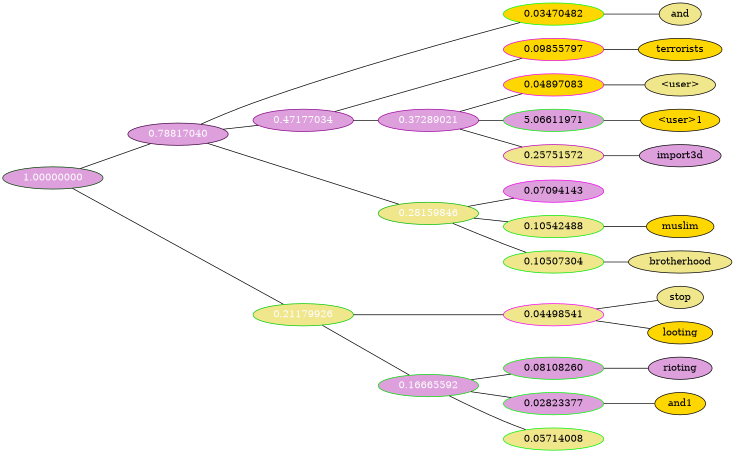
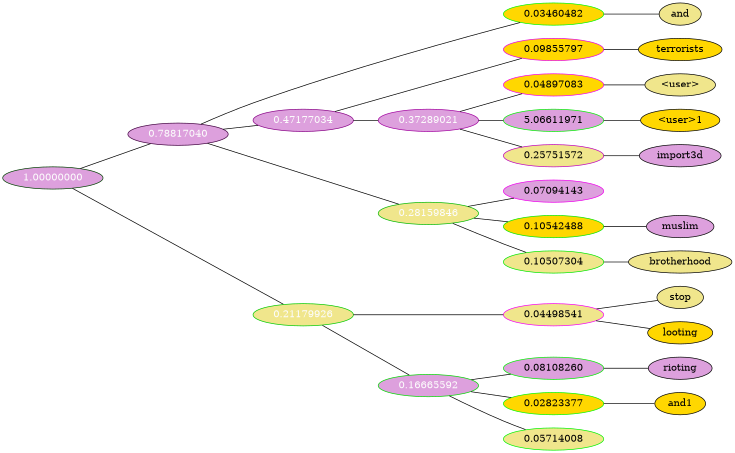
node "0.03470482": label "0.03470482" -> "0.03460482"
node "0.10542488": fillcolor khaki -> gold
node "muslim": fillcolor gold -> plum
node "0.02823377": fillcolor plum -> gold
